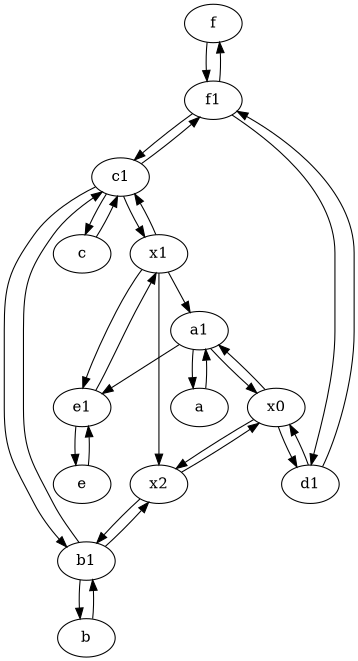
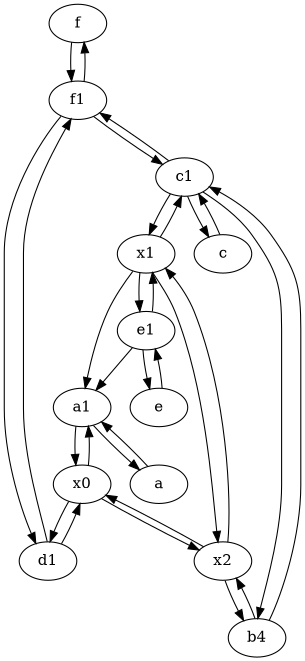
edge "a1" -> "e1": reversed
edge "x2" -> "x1": added
node "b1": label "b1" -> "b4"
node "b": removed
